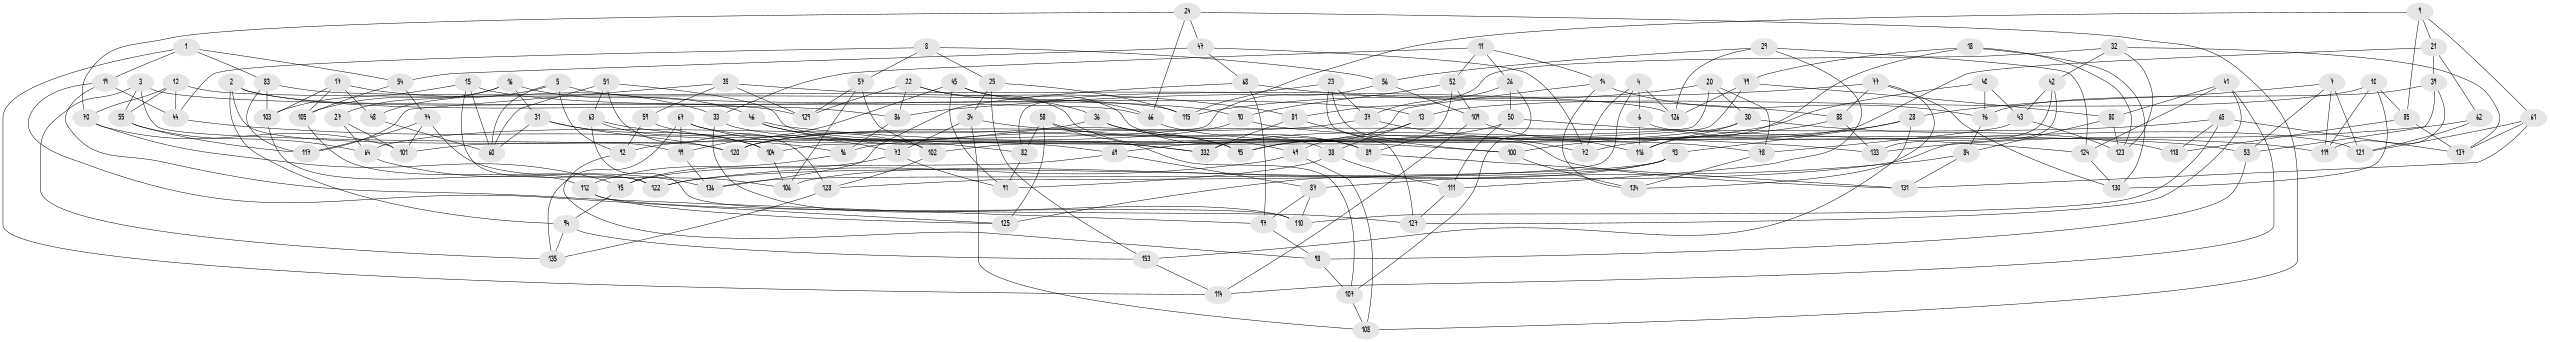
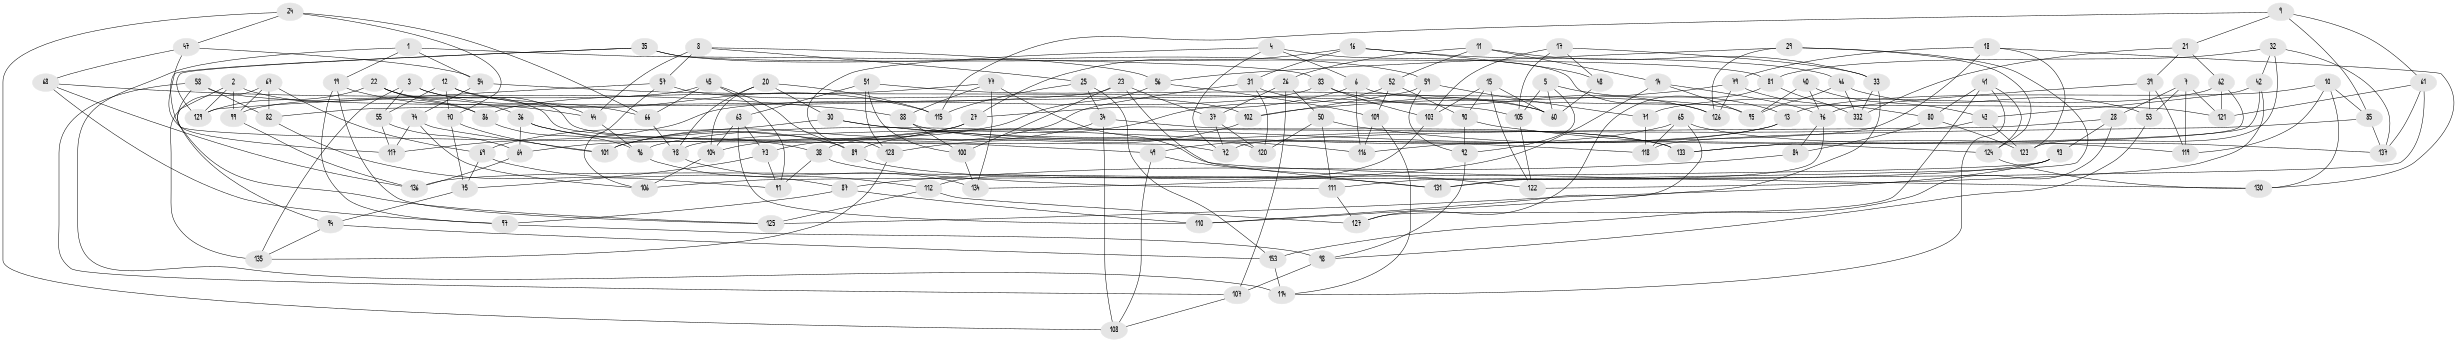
edge "6" -- "27": added
node "71": added
edge "84" -- "131": now "76" -- "131"
